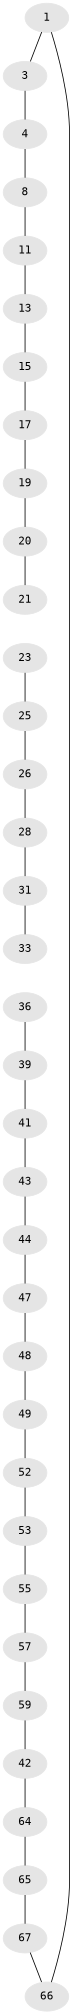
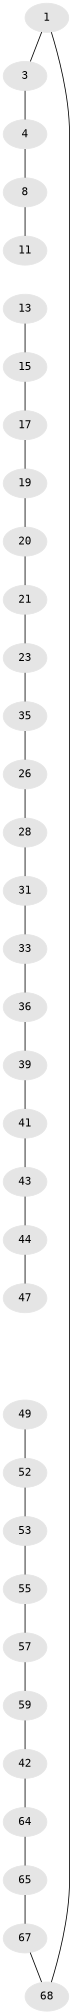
edge "11" -- "13": removed
edge "21" -- "23": added
node "25": label "25" -> "35"
edge "33" -- "36": added
node "48": removed
node "66": label "66" -> "68"
